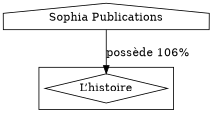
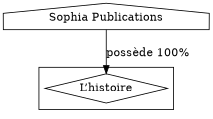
edge "Sophia Publications" -> "L’histoire": label "possède 106%" -> "possède 100%"
